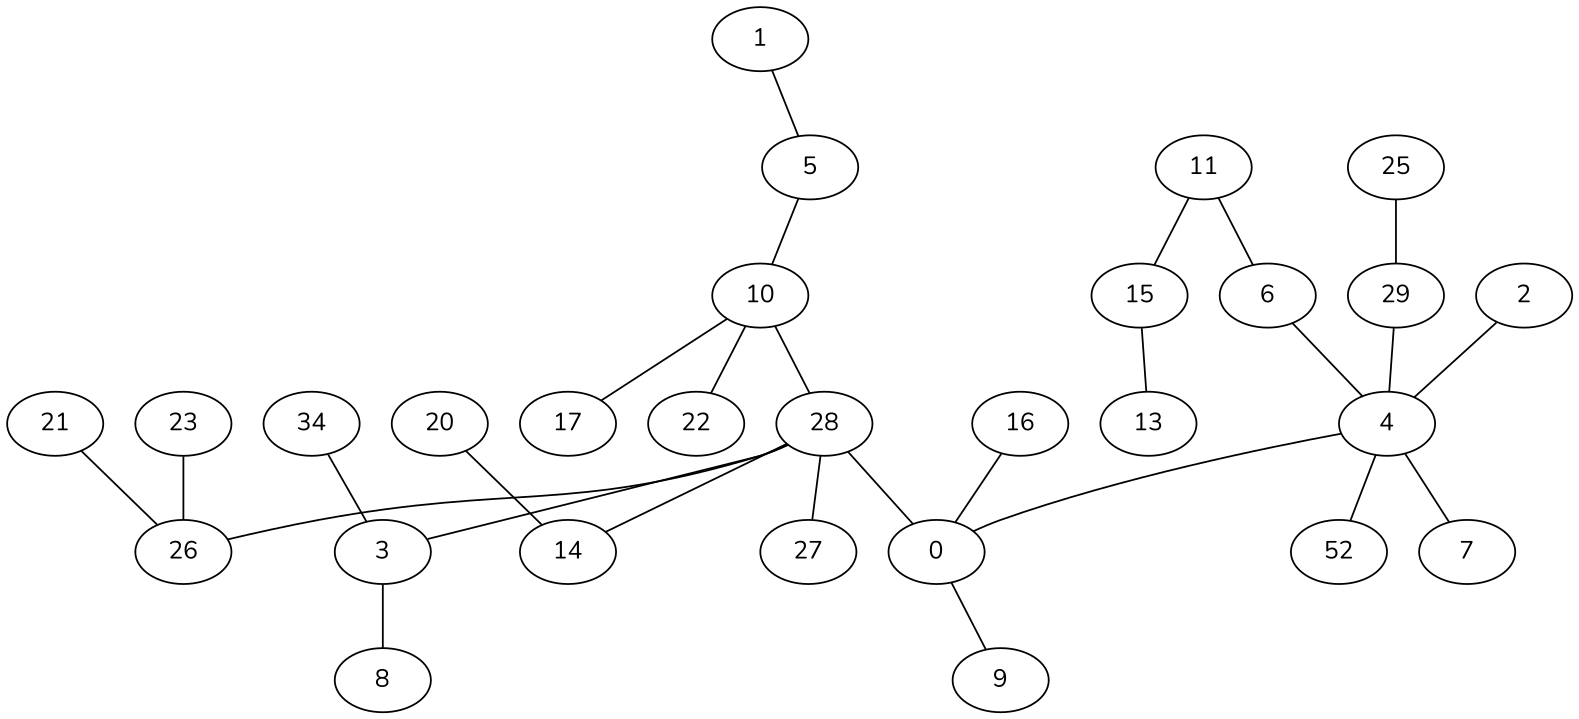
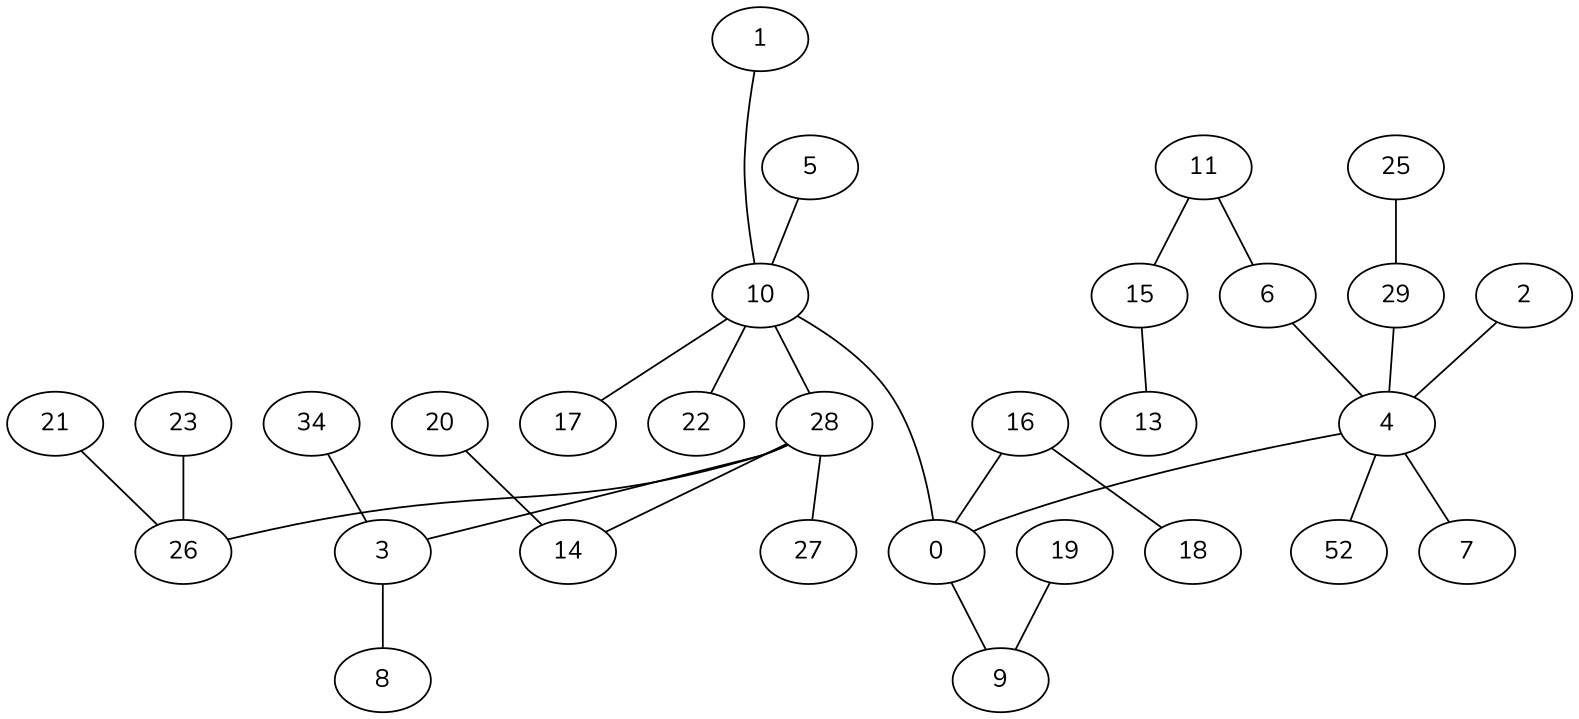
edge "1" -- "5": now "1" -- "10"
edge "28" -- "0": now "10" -- "0"
node "19": added
node "18": added
